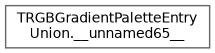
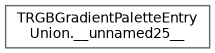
node "TRGBGradientPaletteEntry Union.__unnamed65__": label "TRGBGradientPaletteEntry Union.__unnamed65__" -> "TRGBGradientPaletteEntry Union.__unnamed25__"
